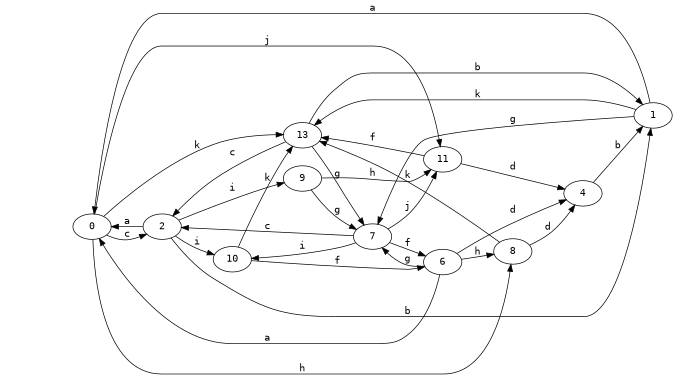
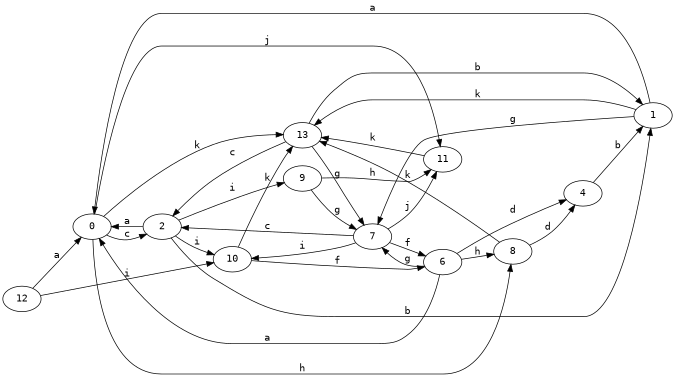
edge "11" -> "13": label "f" -> "k"
edge "11" -> "4": removed, label "d"
node "12": added
